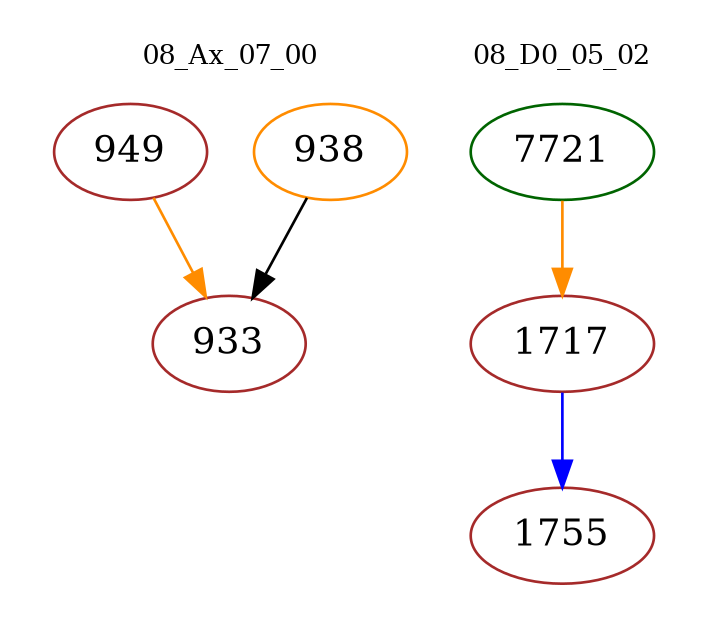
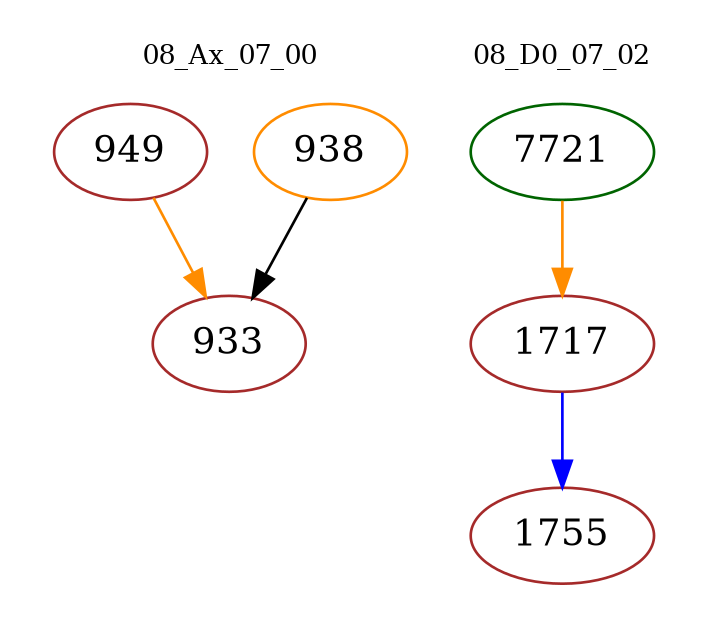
cluster "08_D0_05_02": label "08_D0_05_02" -> "08_D0_07_02"
